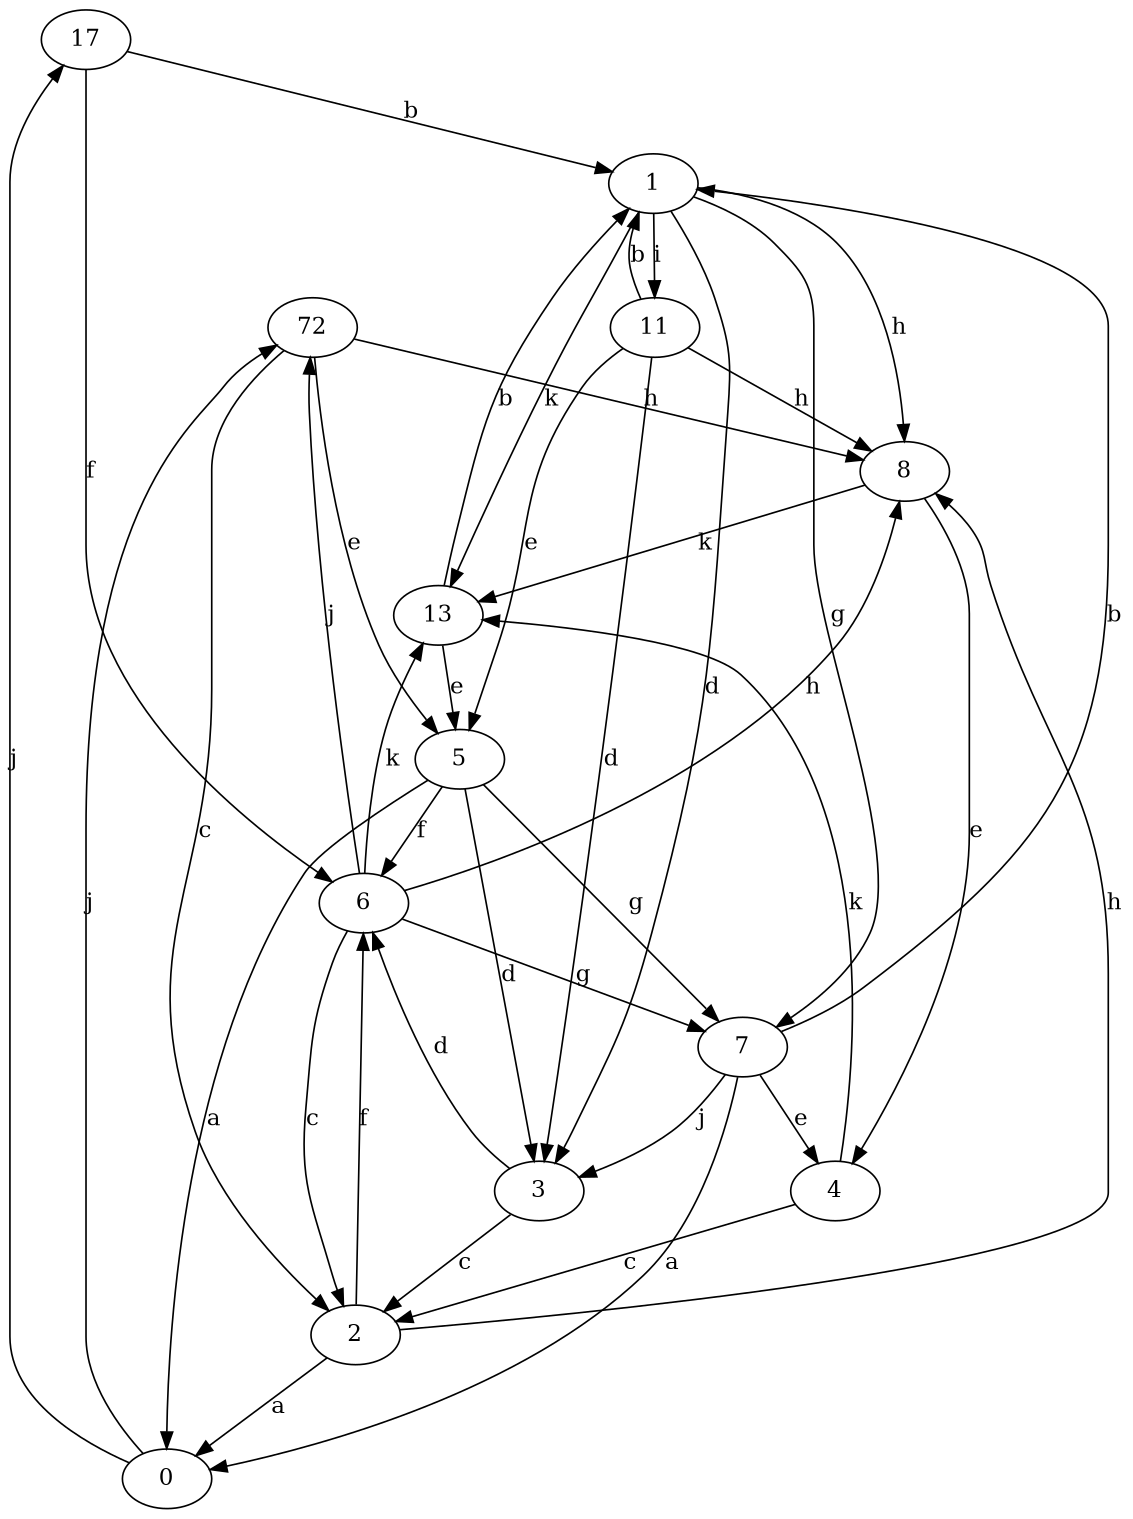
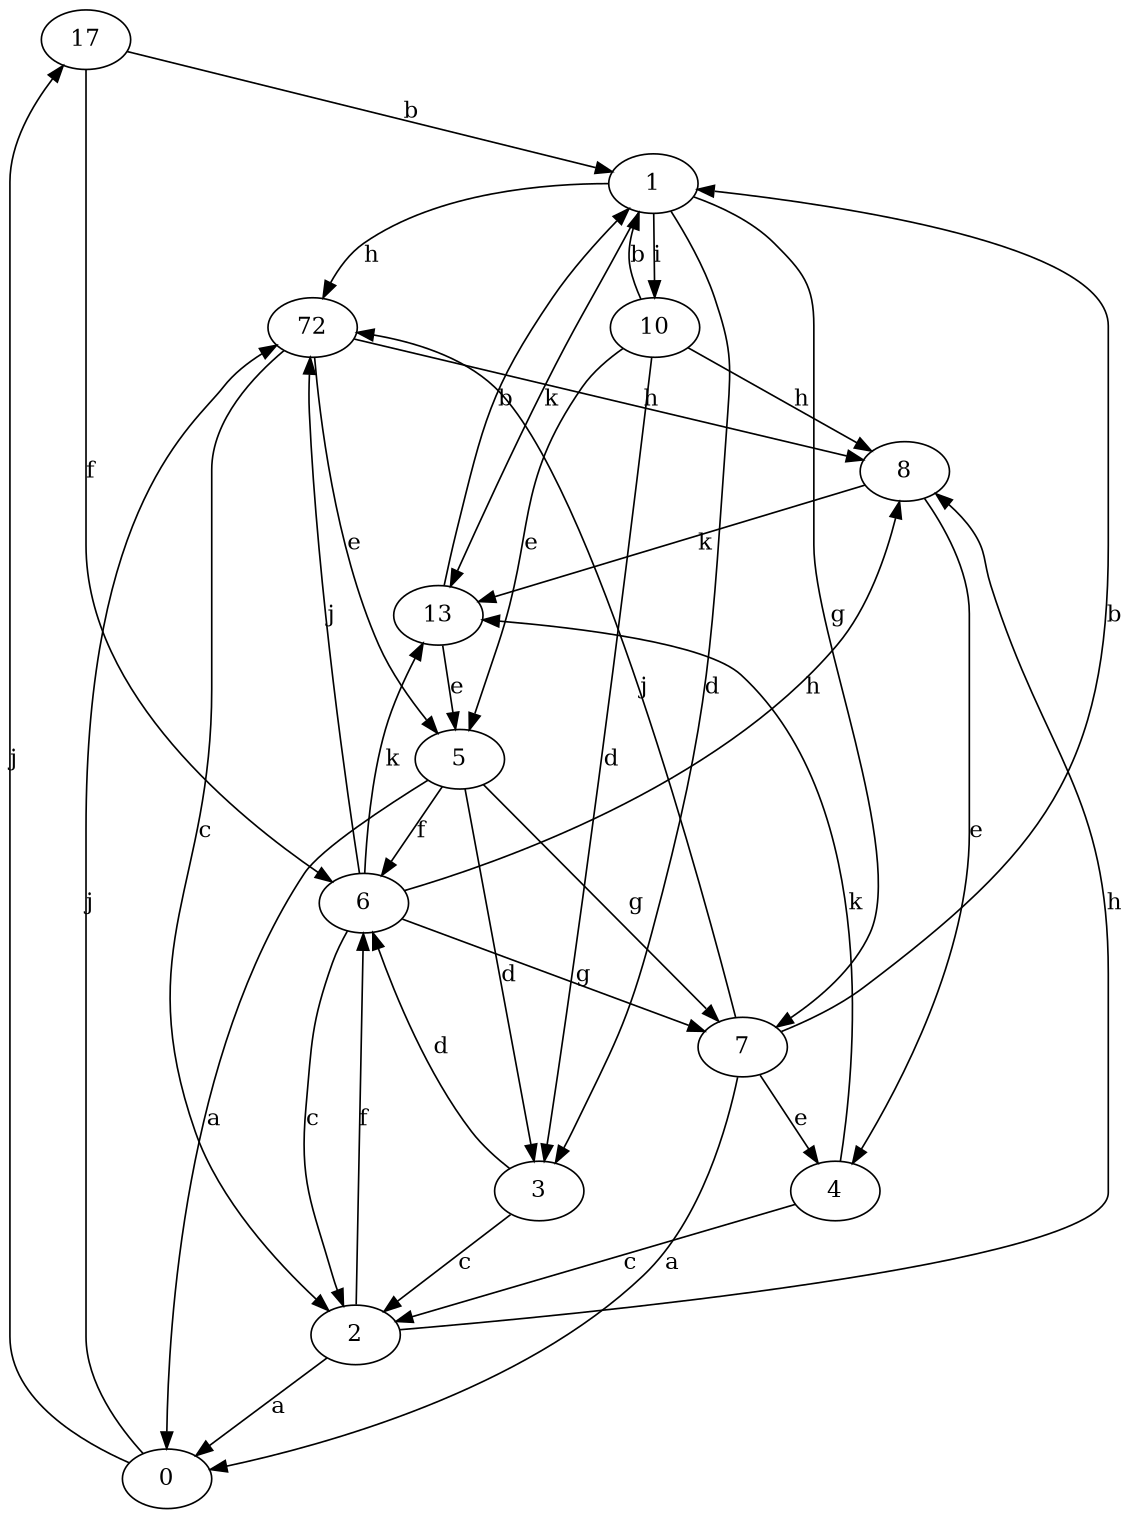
edge "1" -> "8": now "1" -> "72"
node "11": label "11" -> "10"
edge "7" -> "3": now "7" -> "72"
